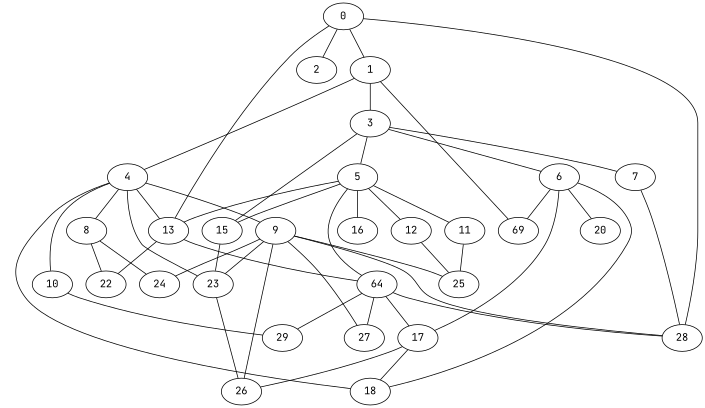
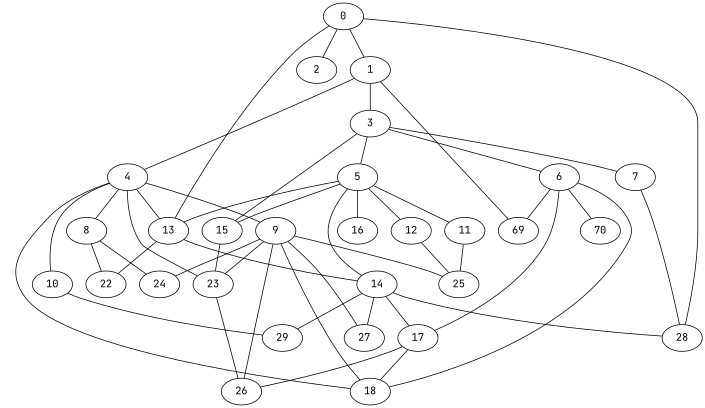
node "20": label "20" -> "70"
node "64": label "64" -> "14"
edge "9" -- "28": now "9" -- "18"
